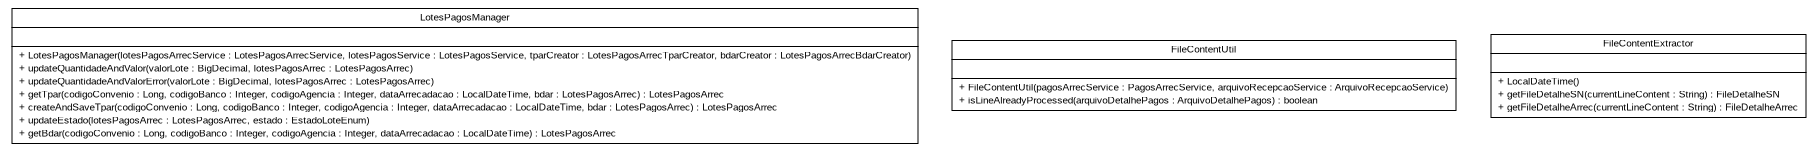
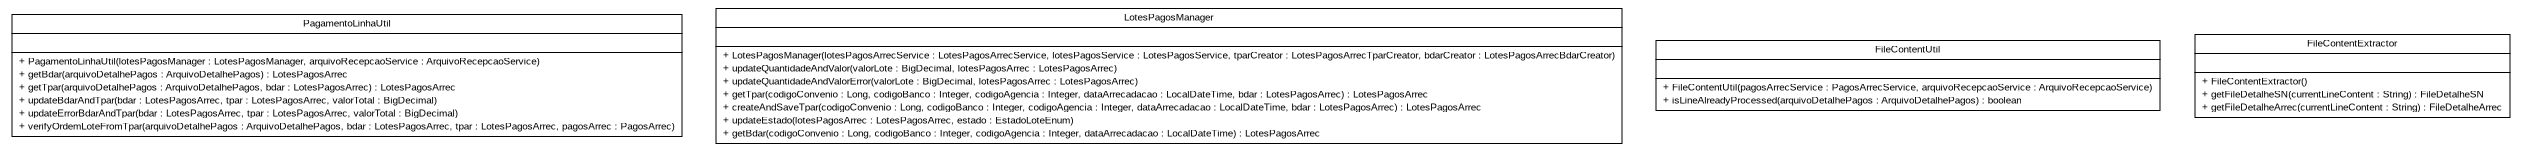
node "PagamentoLinhaUtil": added
node "FileContentExtractor": text "+ LocalDateTime()" -> "+ FileContentExtractor()"
